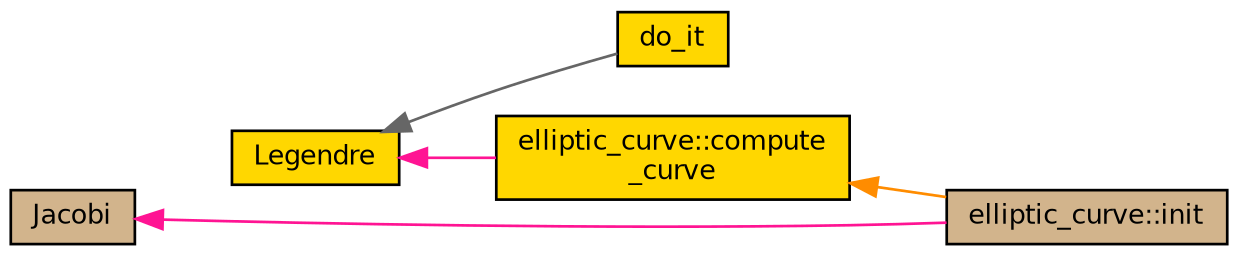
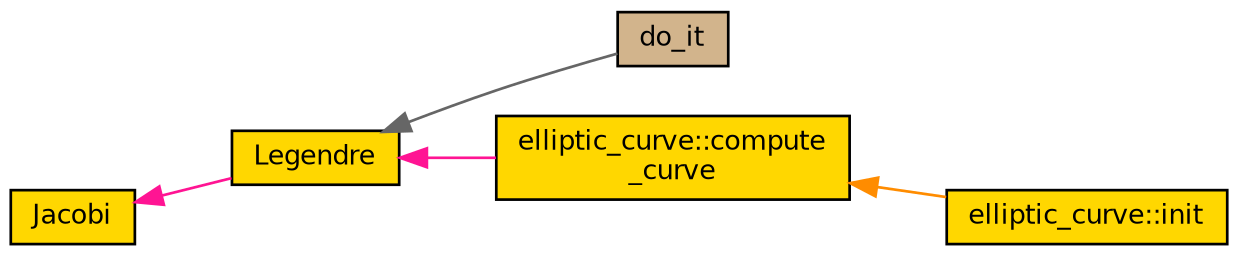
node "do_it": fillcolor gold -> tan
node "Jacobi": fillcolor tan -> gold
node "elliptic_curve::init": fillcolor tan -> gold
edge "elliptic_curve::init" -> "Jacobi": now "Legendre" -> "Jacobi"
